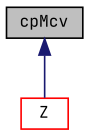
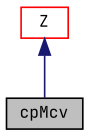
edge "Z" -> "cpMcv": reversed
